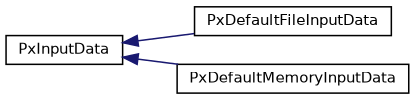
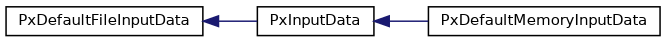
edge "PxDefaultFileInputData" -> "PxInputData": reversed
